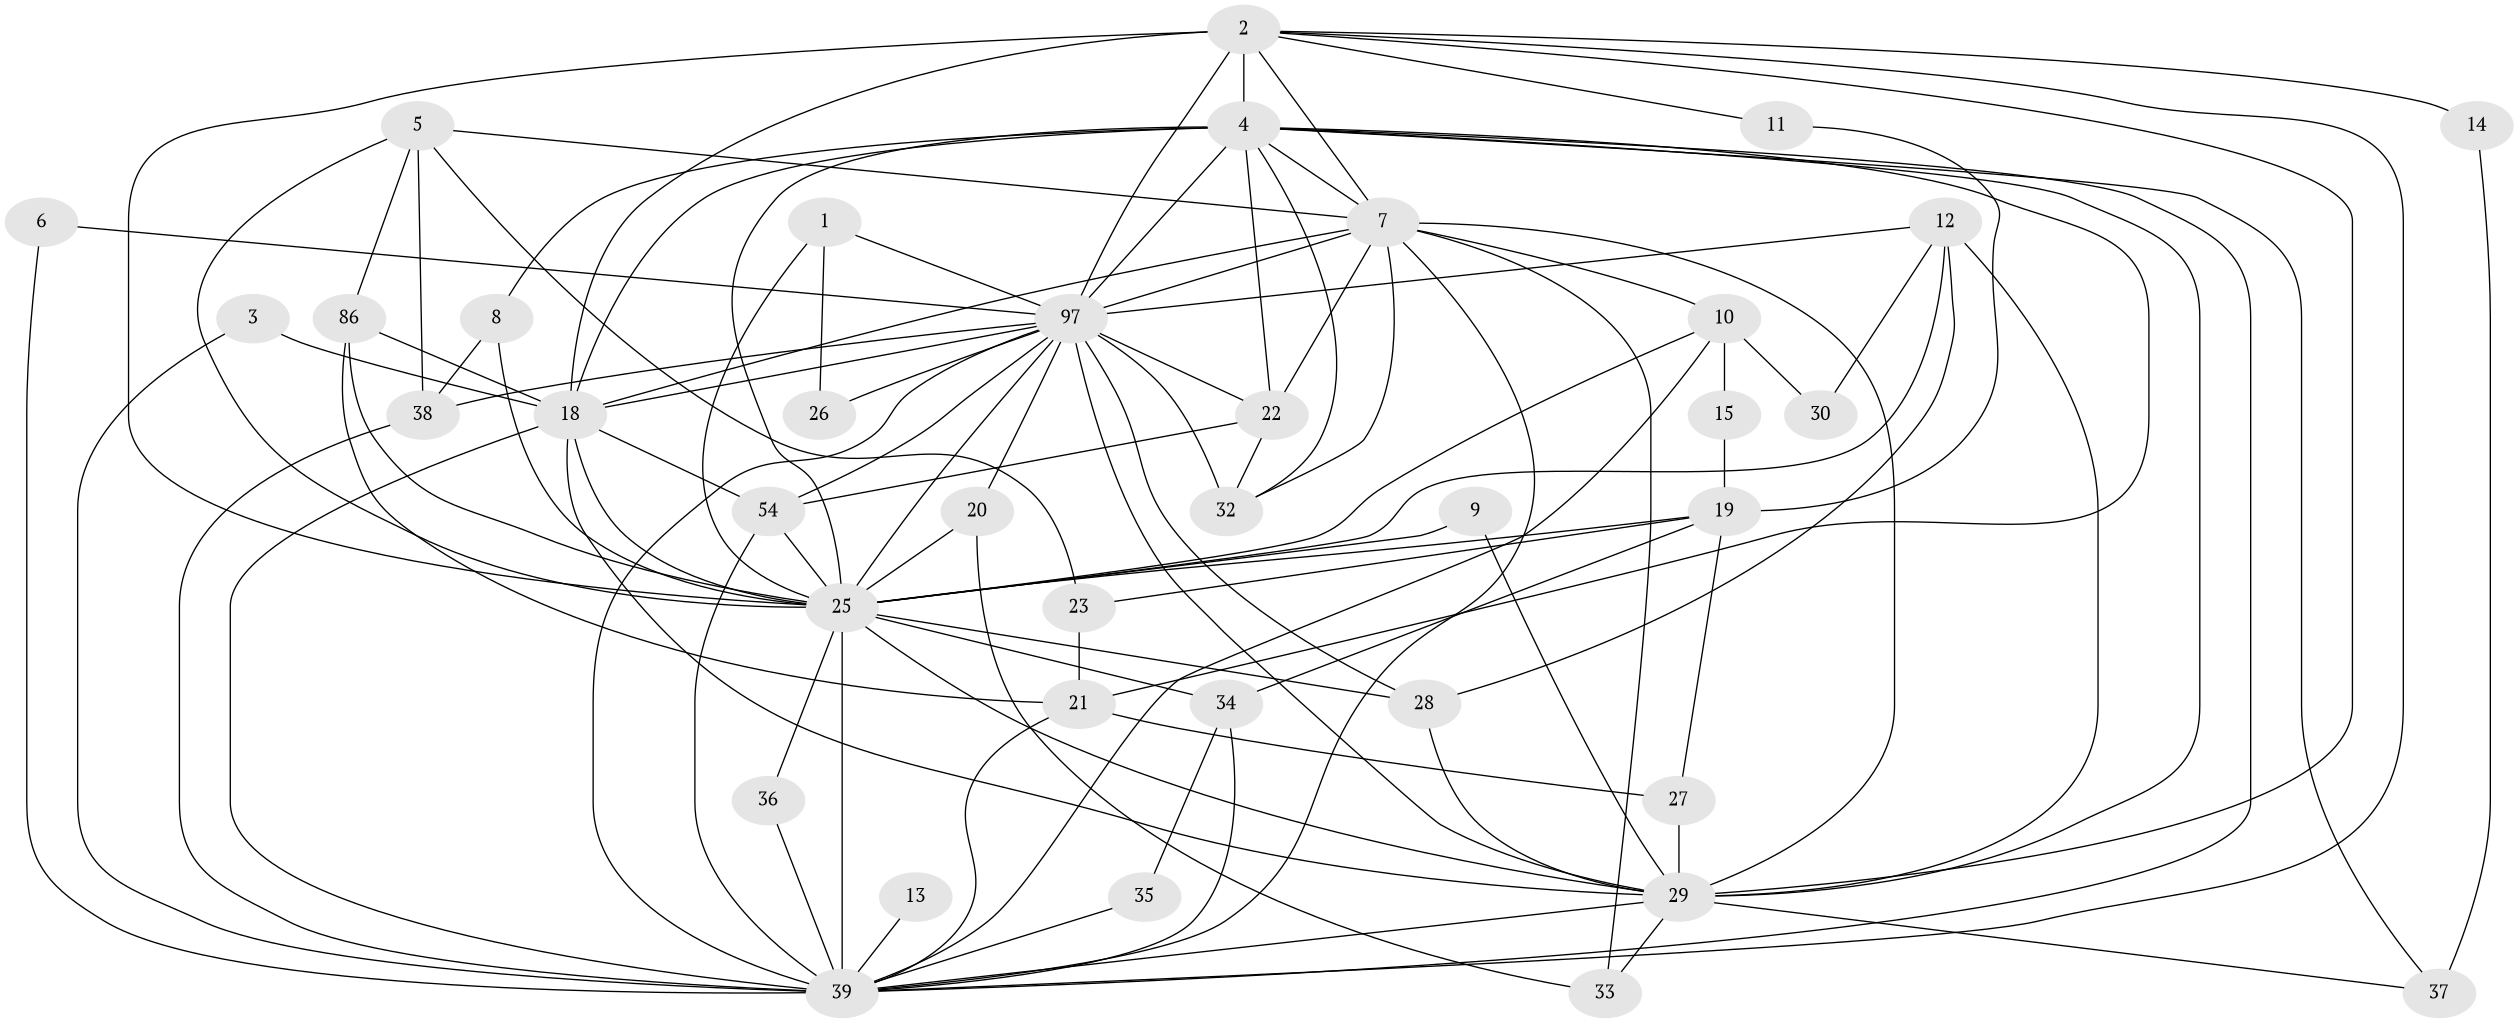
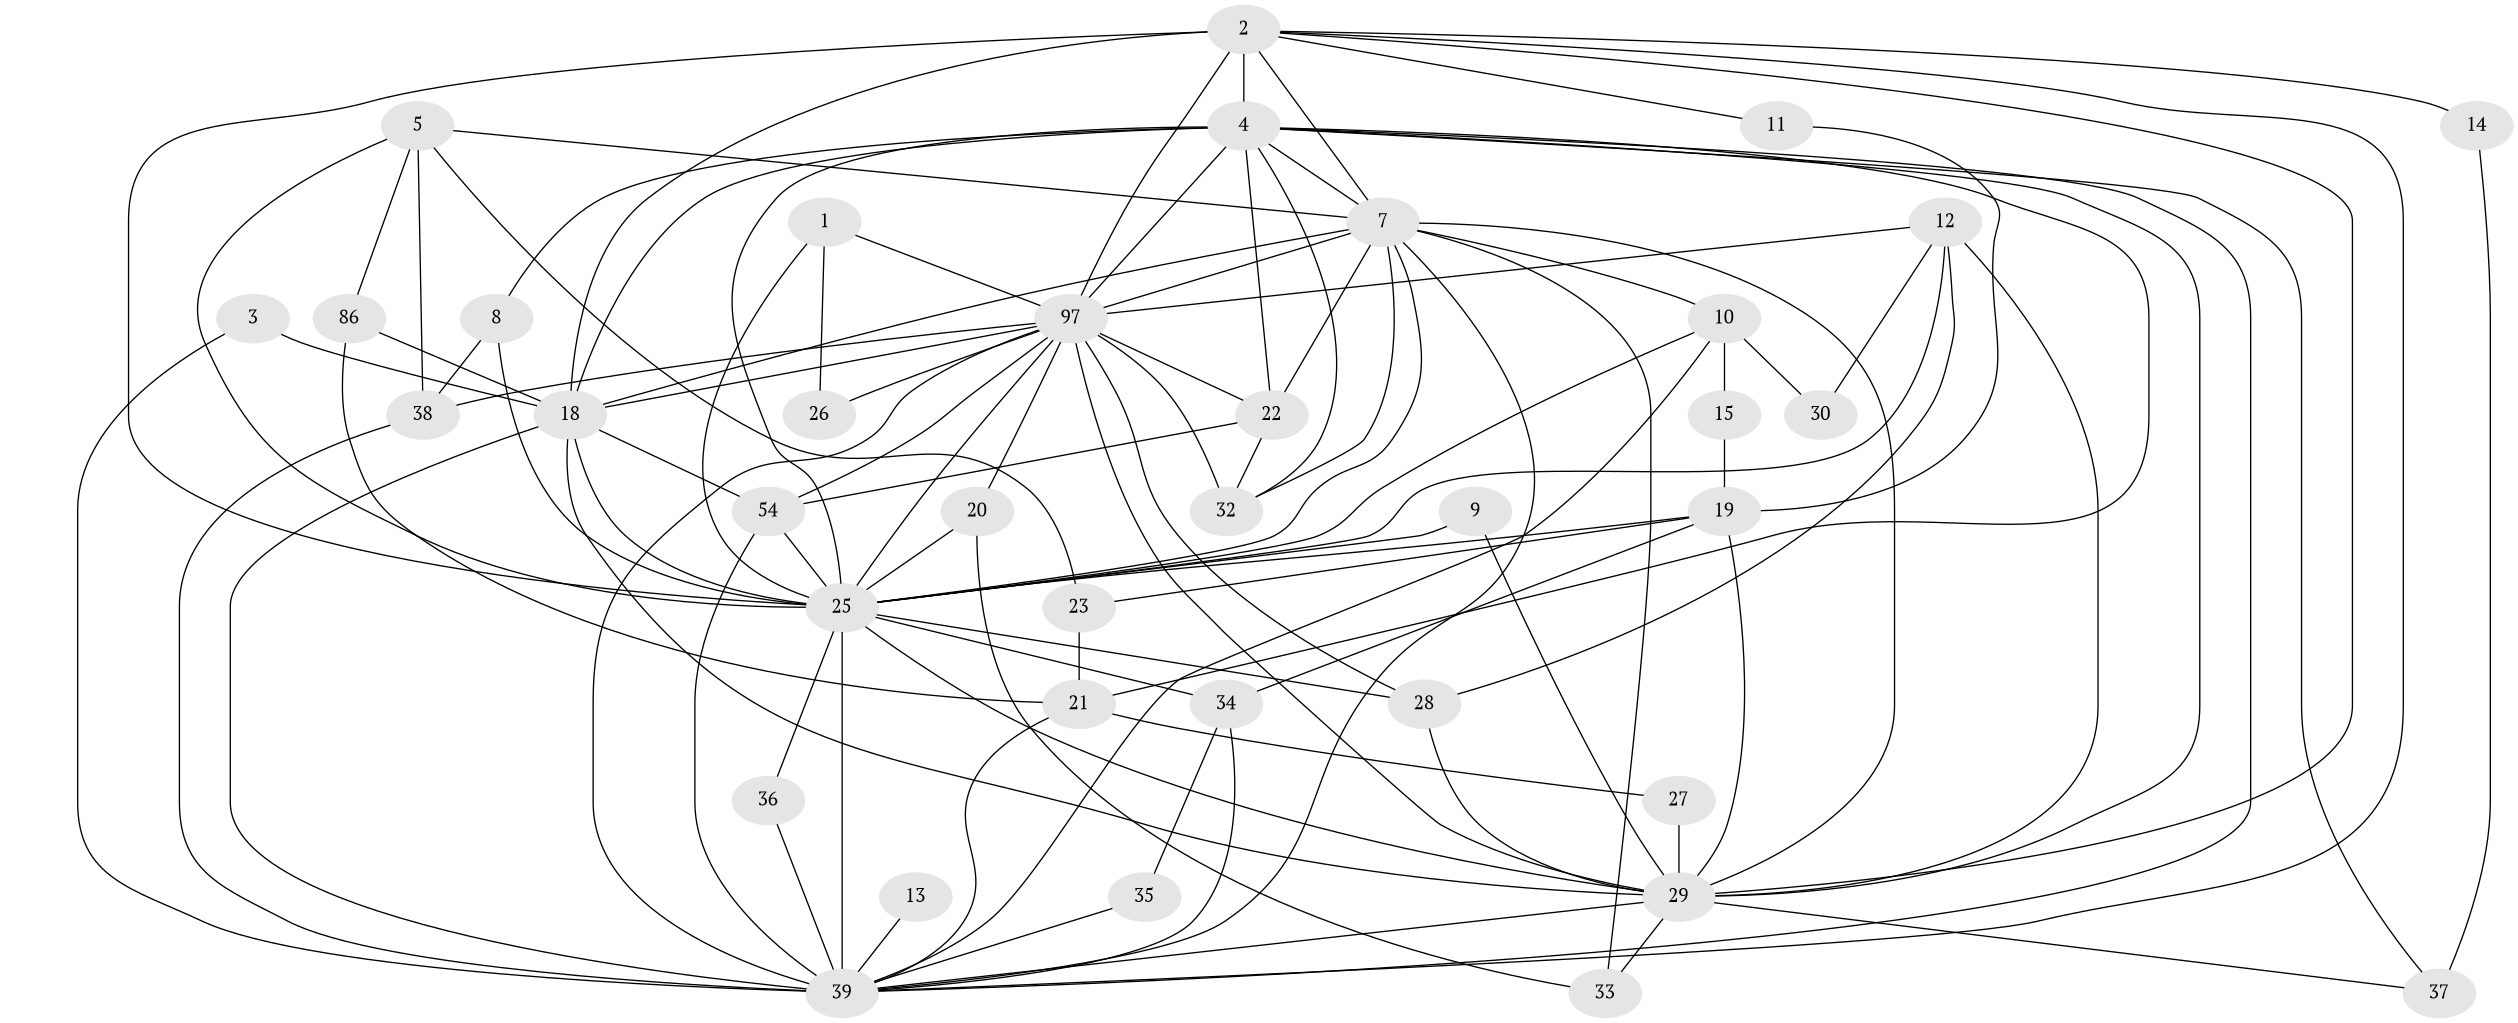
node "6": removed
edge "86" -- "25": now "7" -- "25"
edge "19" -- "27": now "19" -- "29"
